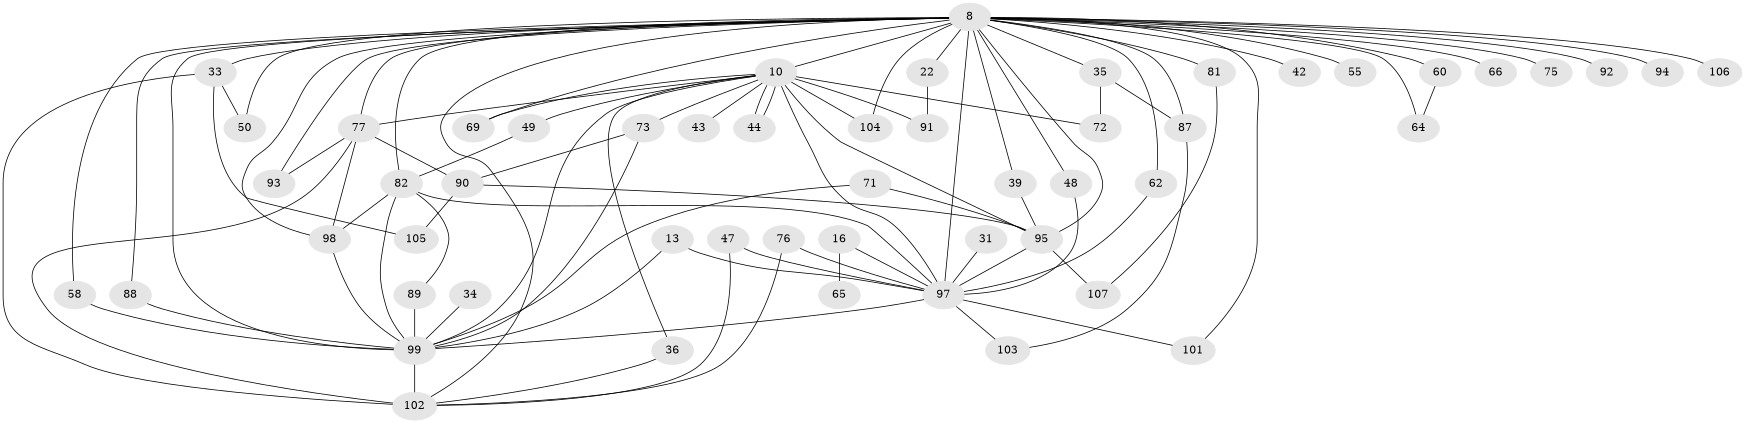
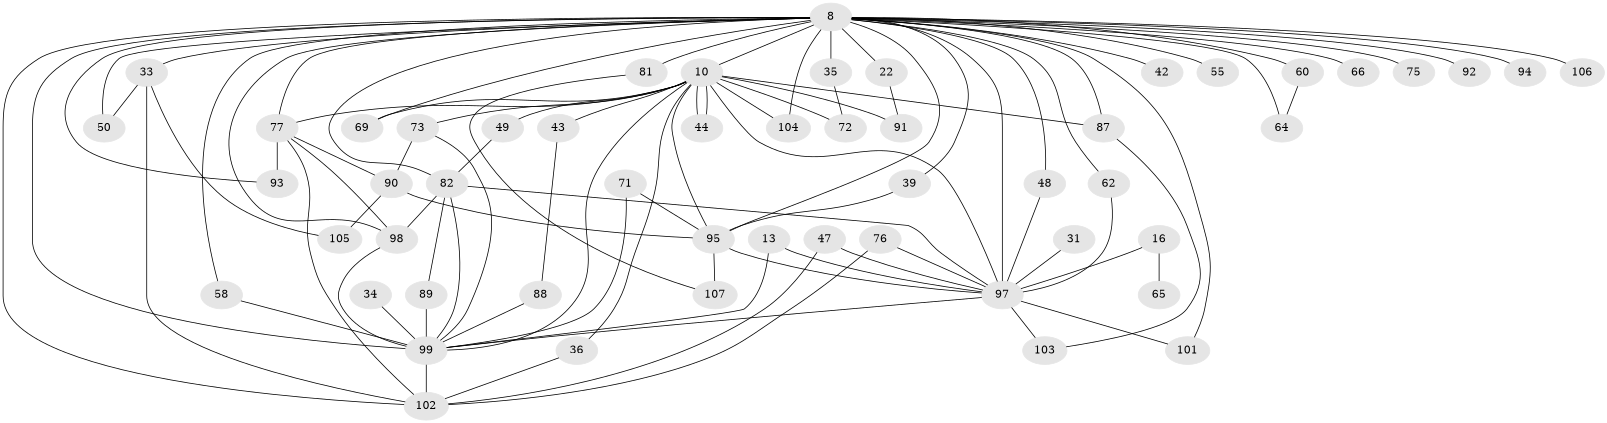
edge "8" -- "88": now "43" -- "88"
edge "35" -- "87": now "10" -- "87"
